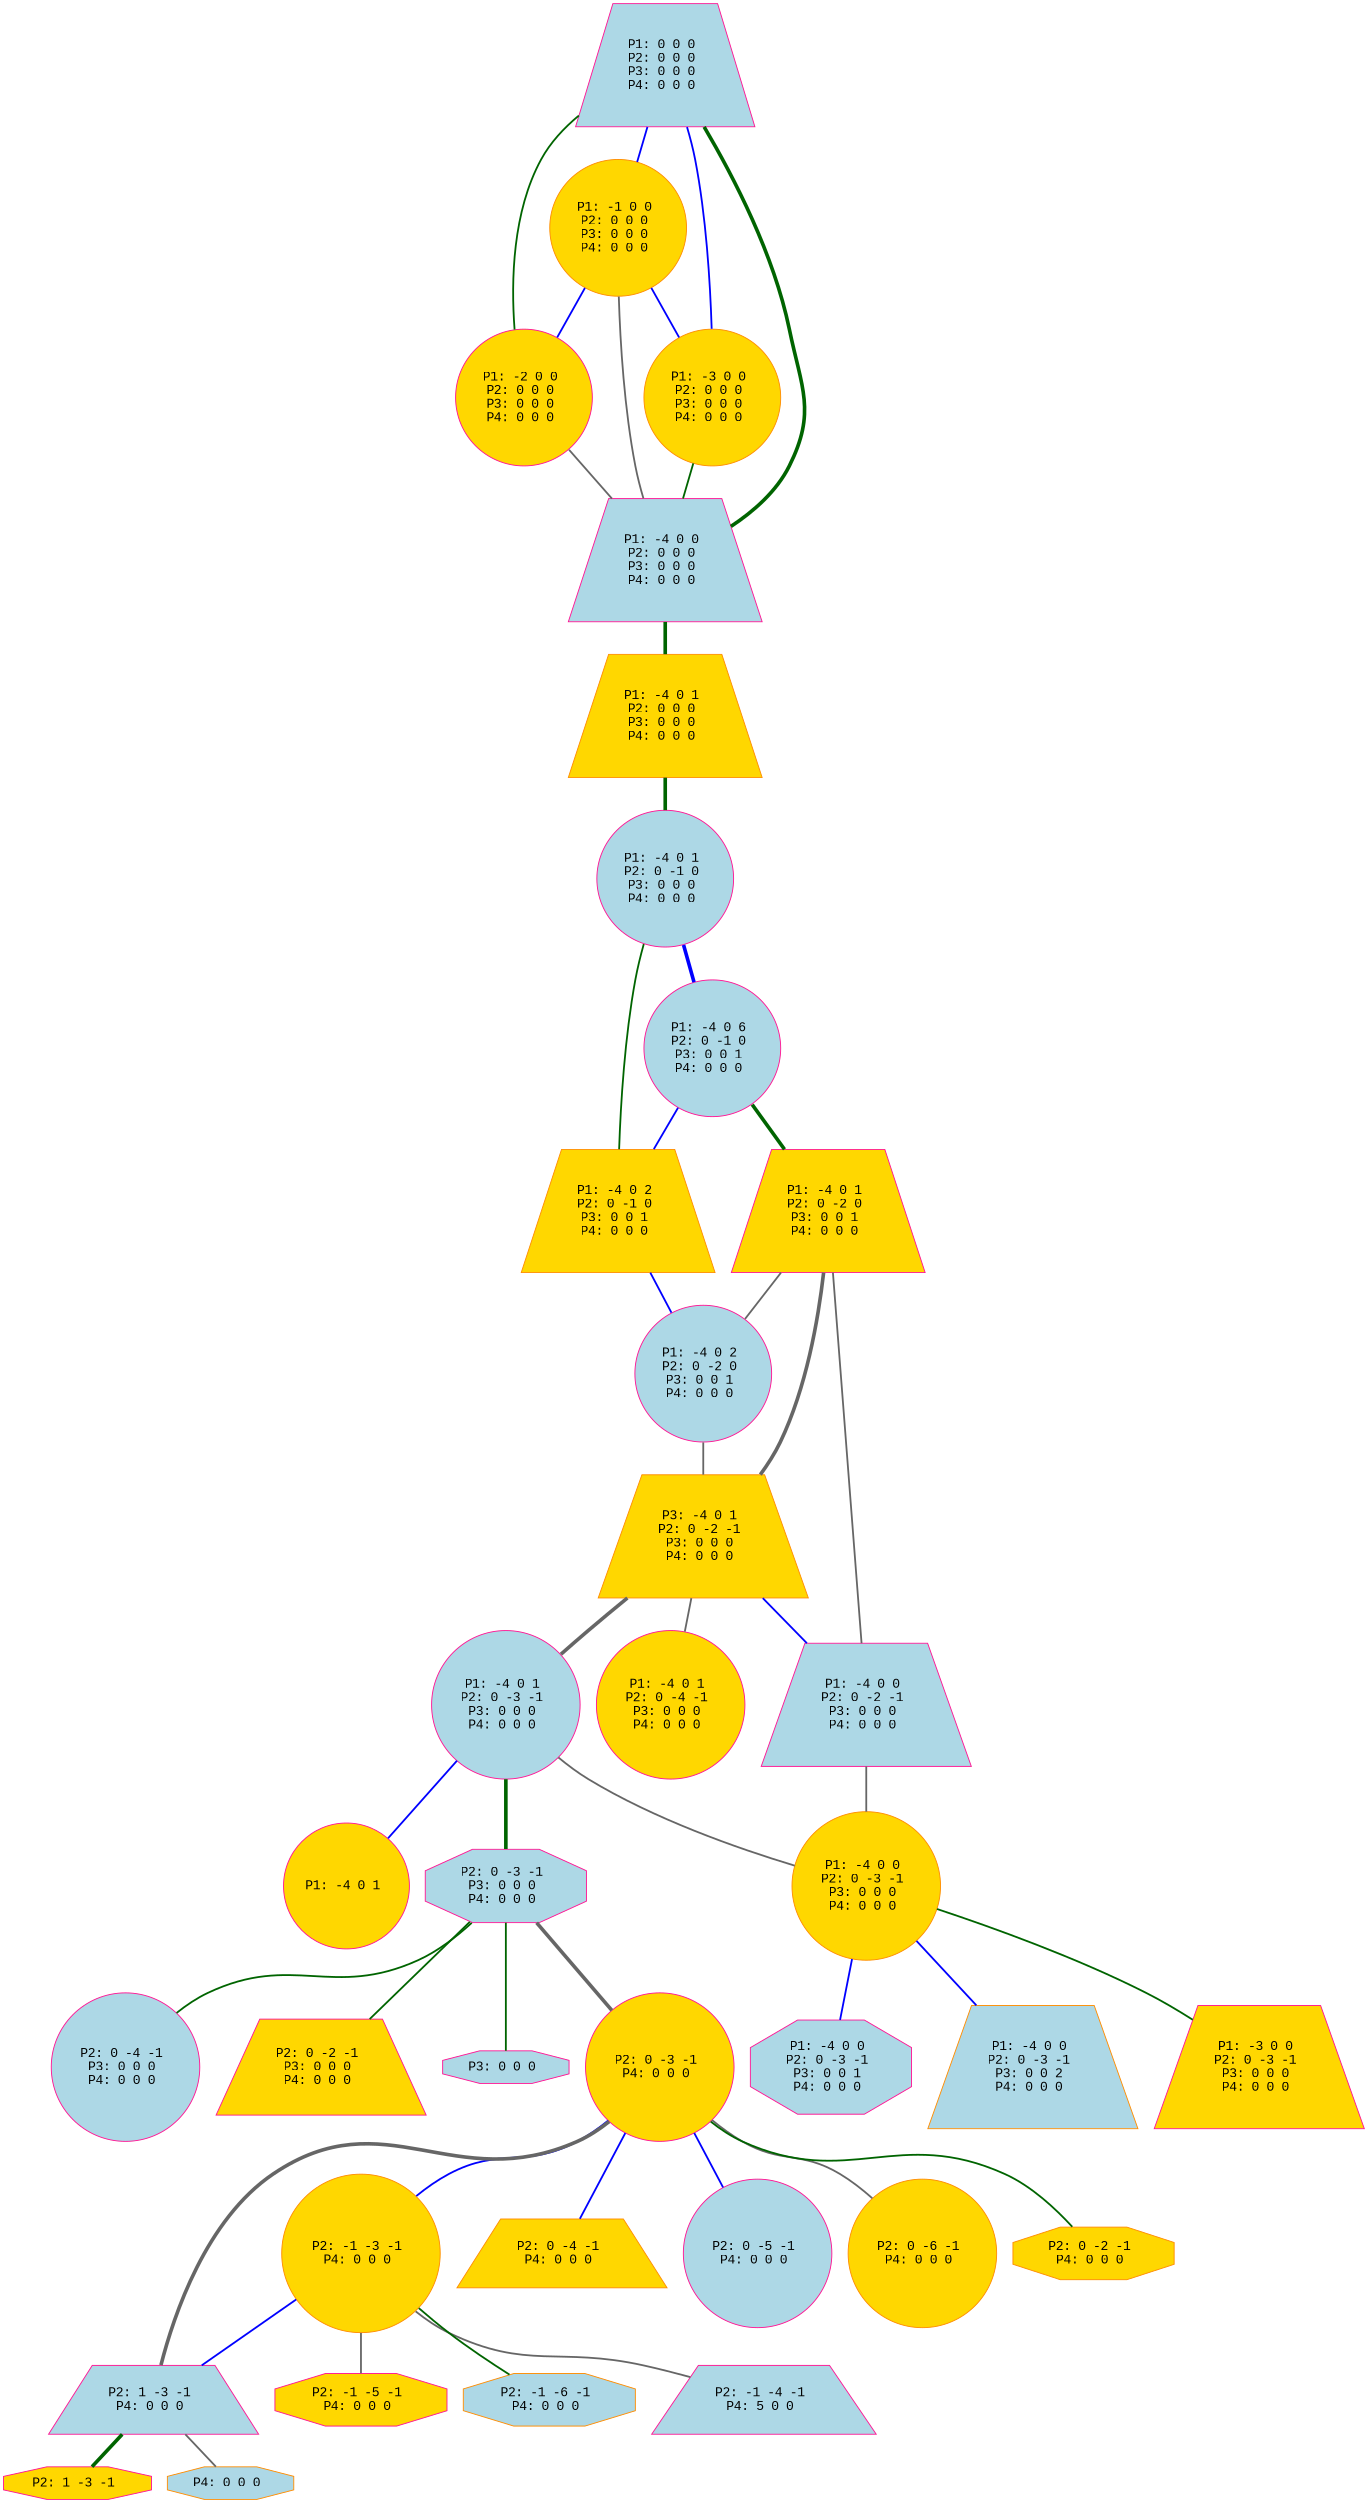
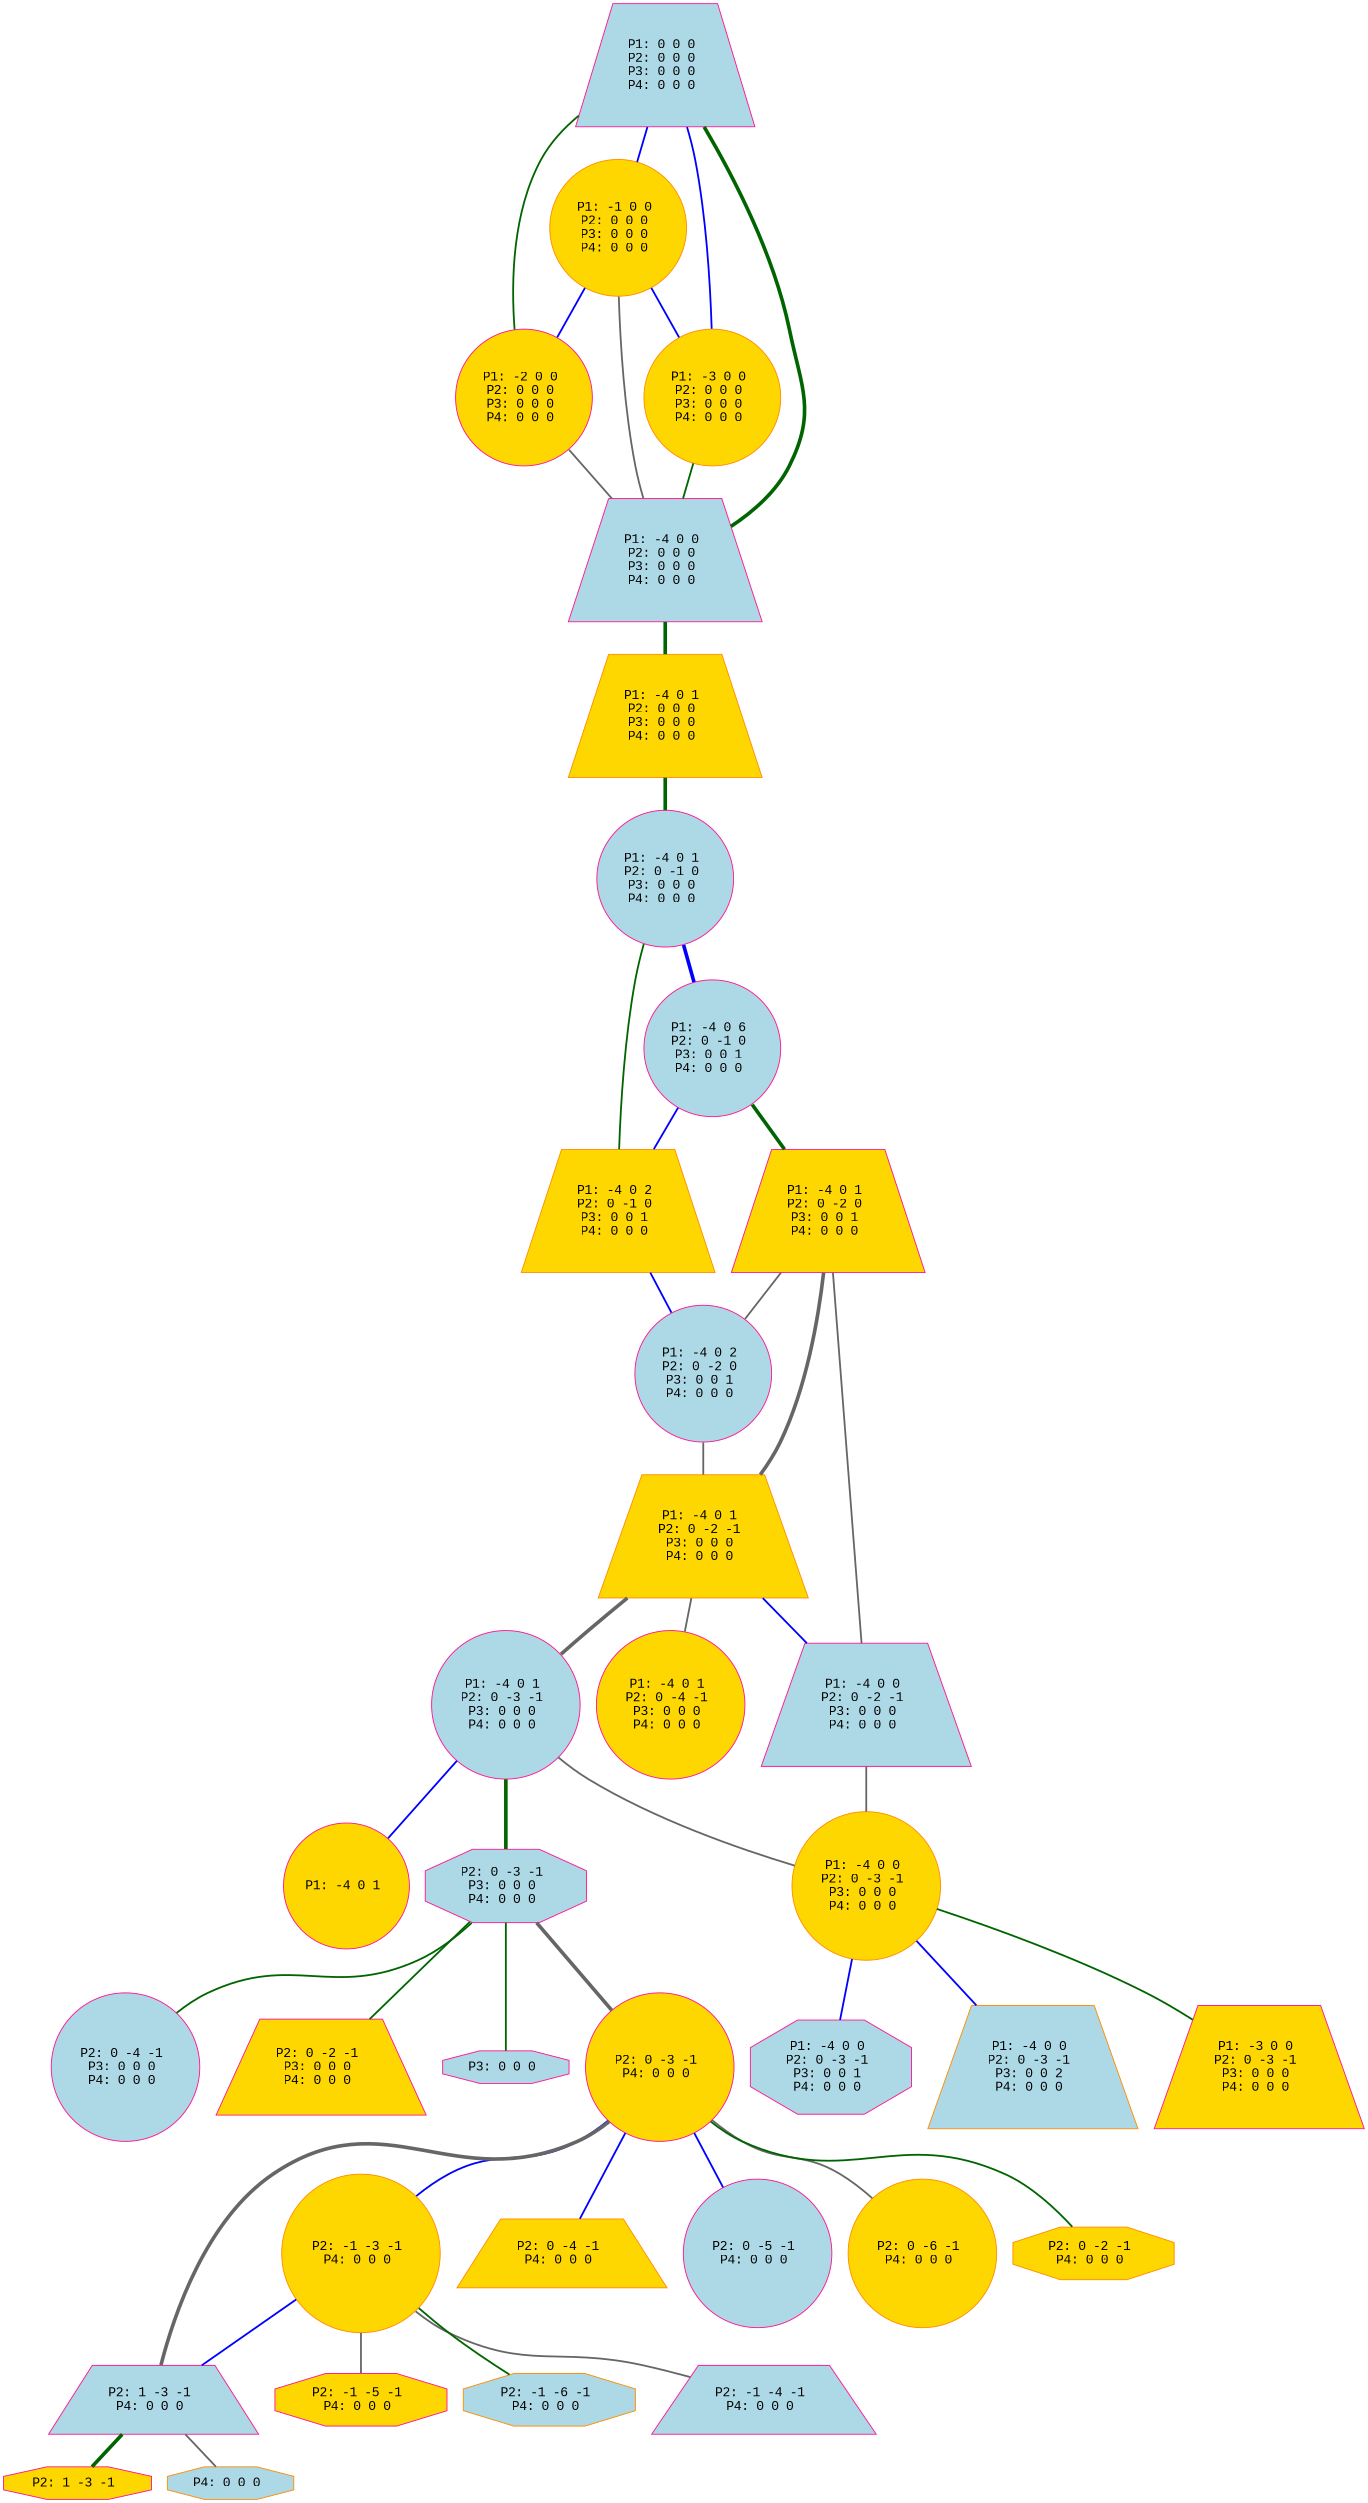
node "P3: -4 0 1 P2: 0 -2 -1 P3: 0 0 0 P4: 0 0 0": label "P3: -4 0 1 P2: 0 -2 -1 P3: 0 0 0 P4: 0 0 0" -> "P1: -4 0 1 P2: 0 -2 -1 P3: 0 0 0 P4: 0 0 0"
node "P2: -1 -4 -1 P4: 5 0 0": label "P2: -1 -4 -1 P4: 5 0 0" -> "P2: -1 -4 -1 P4: 0 0 0"
